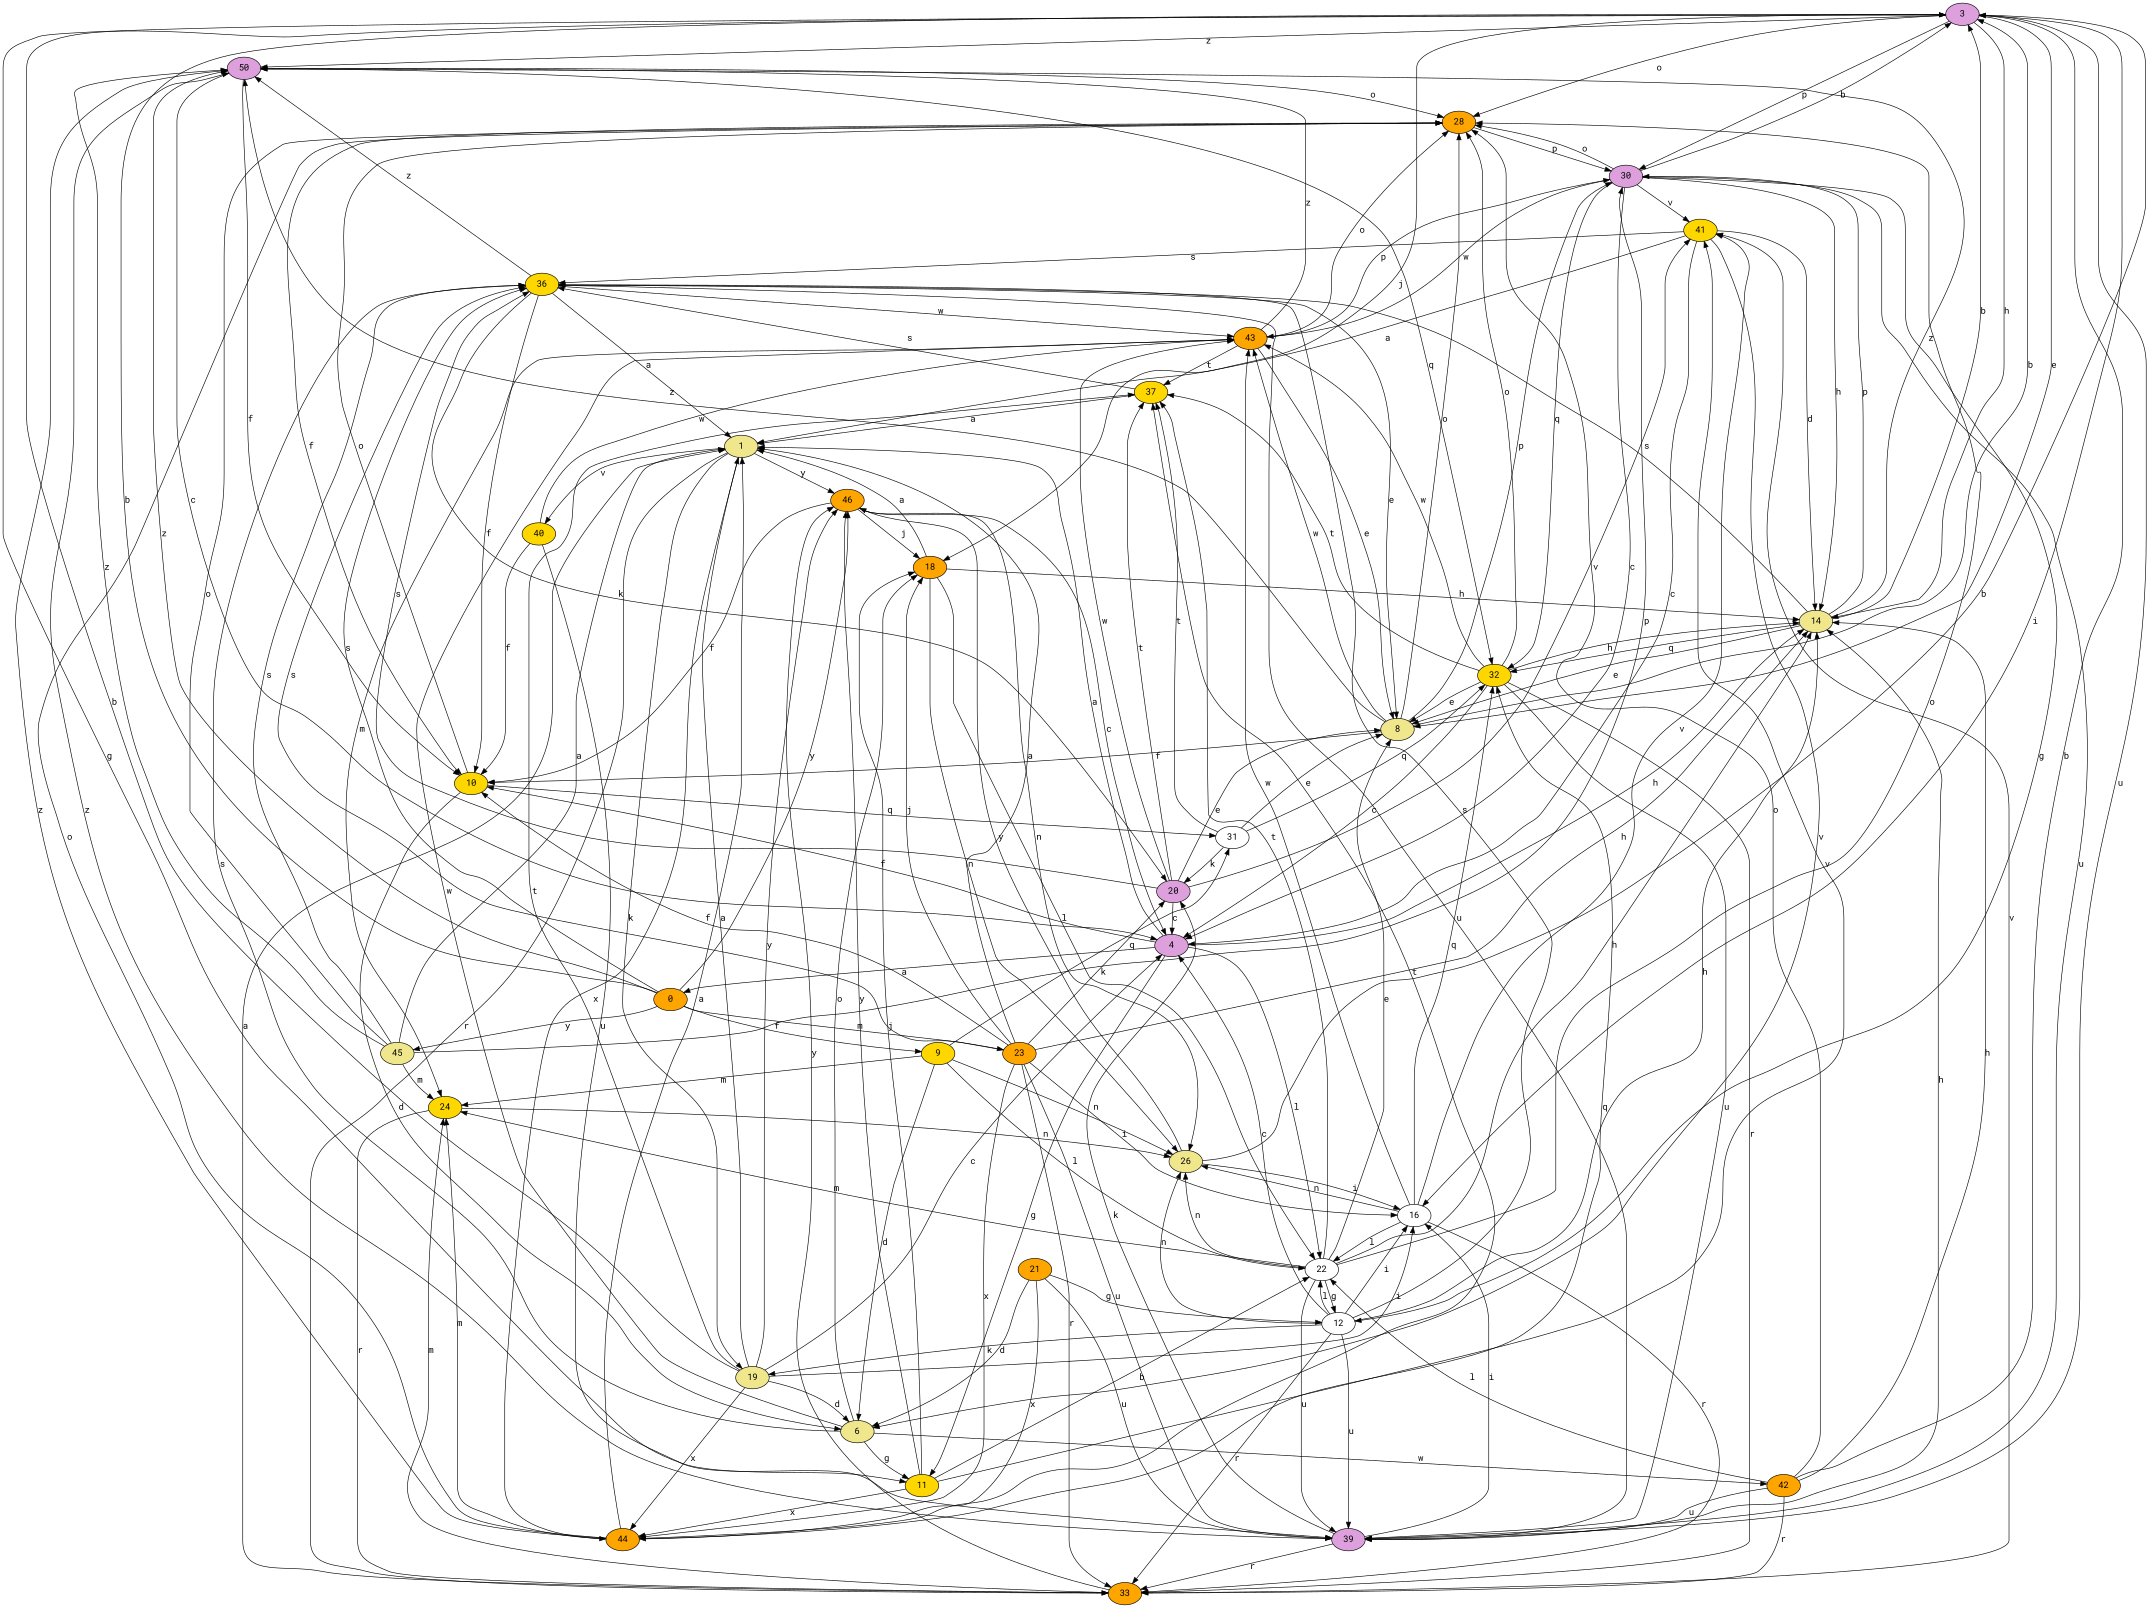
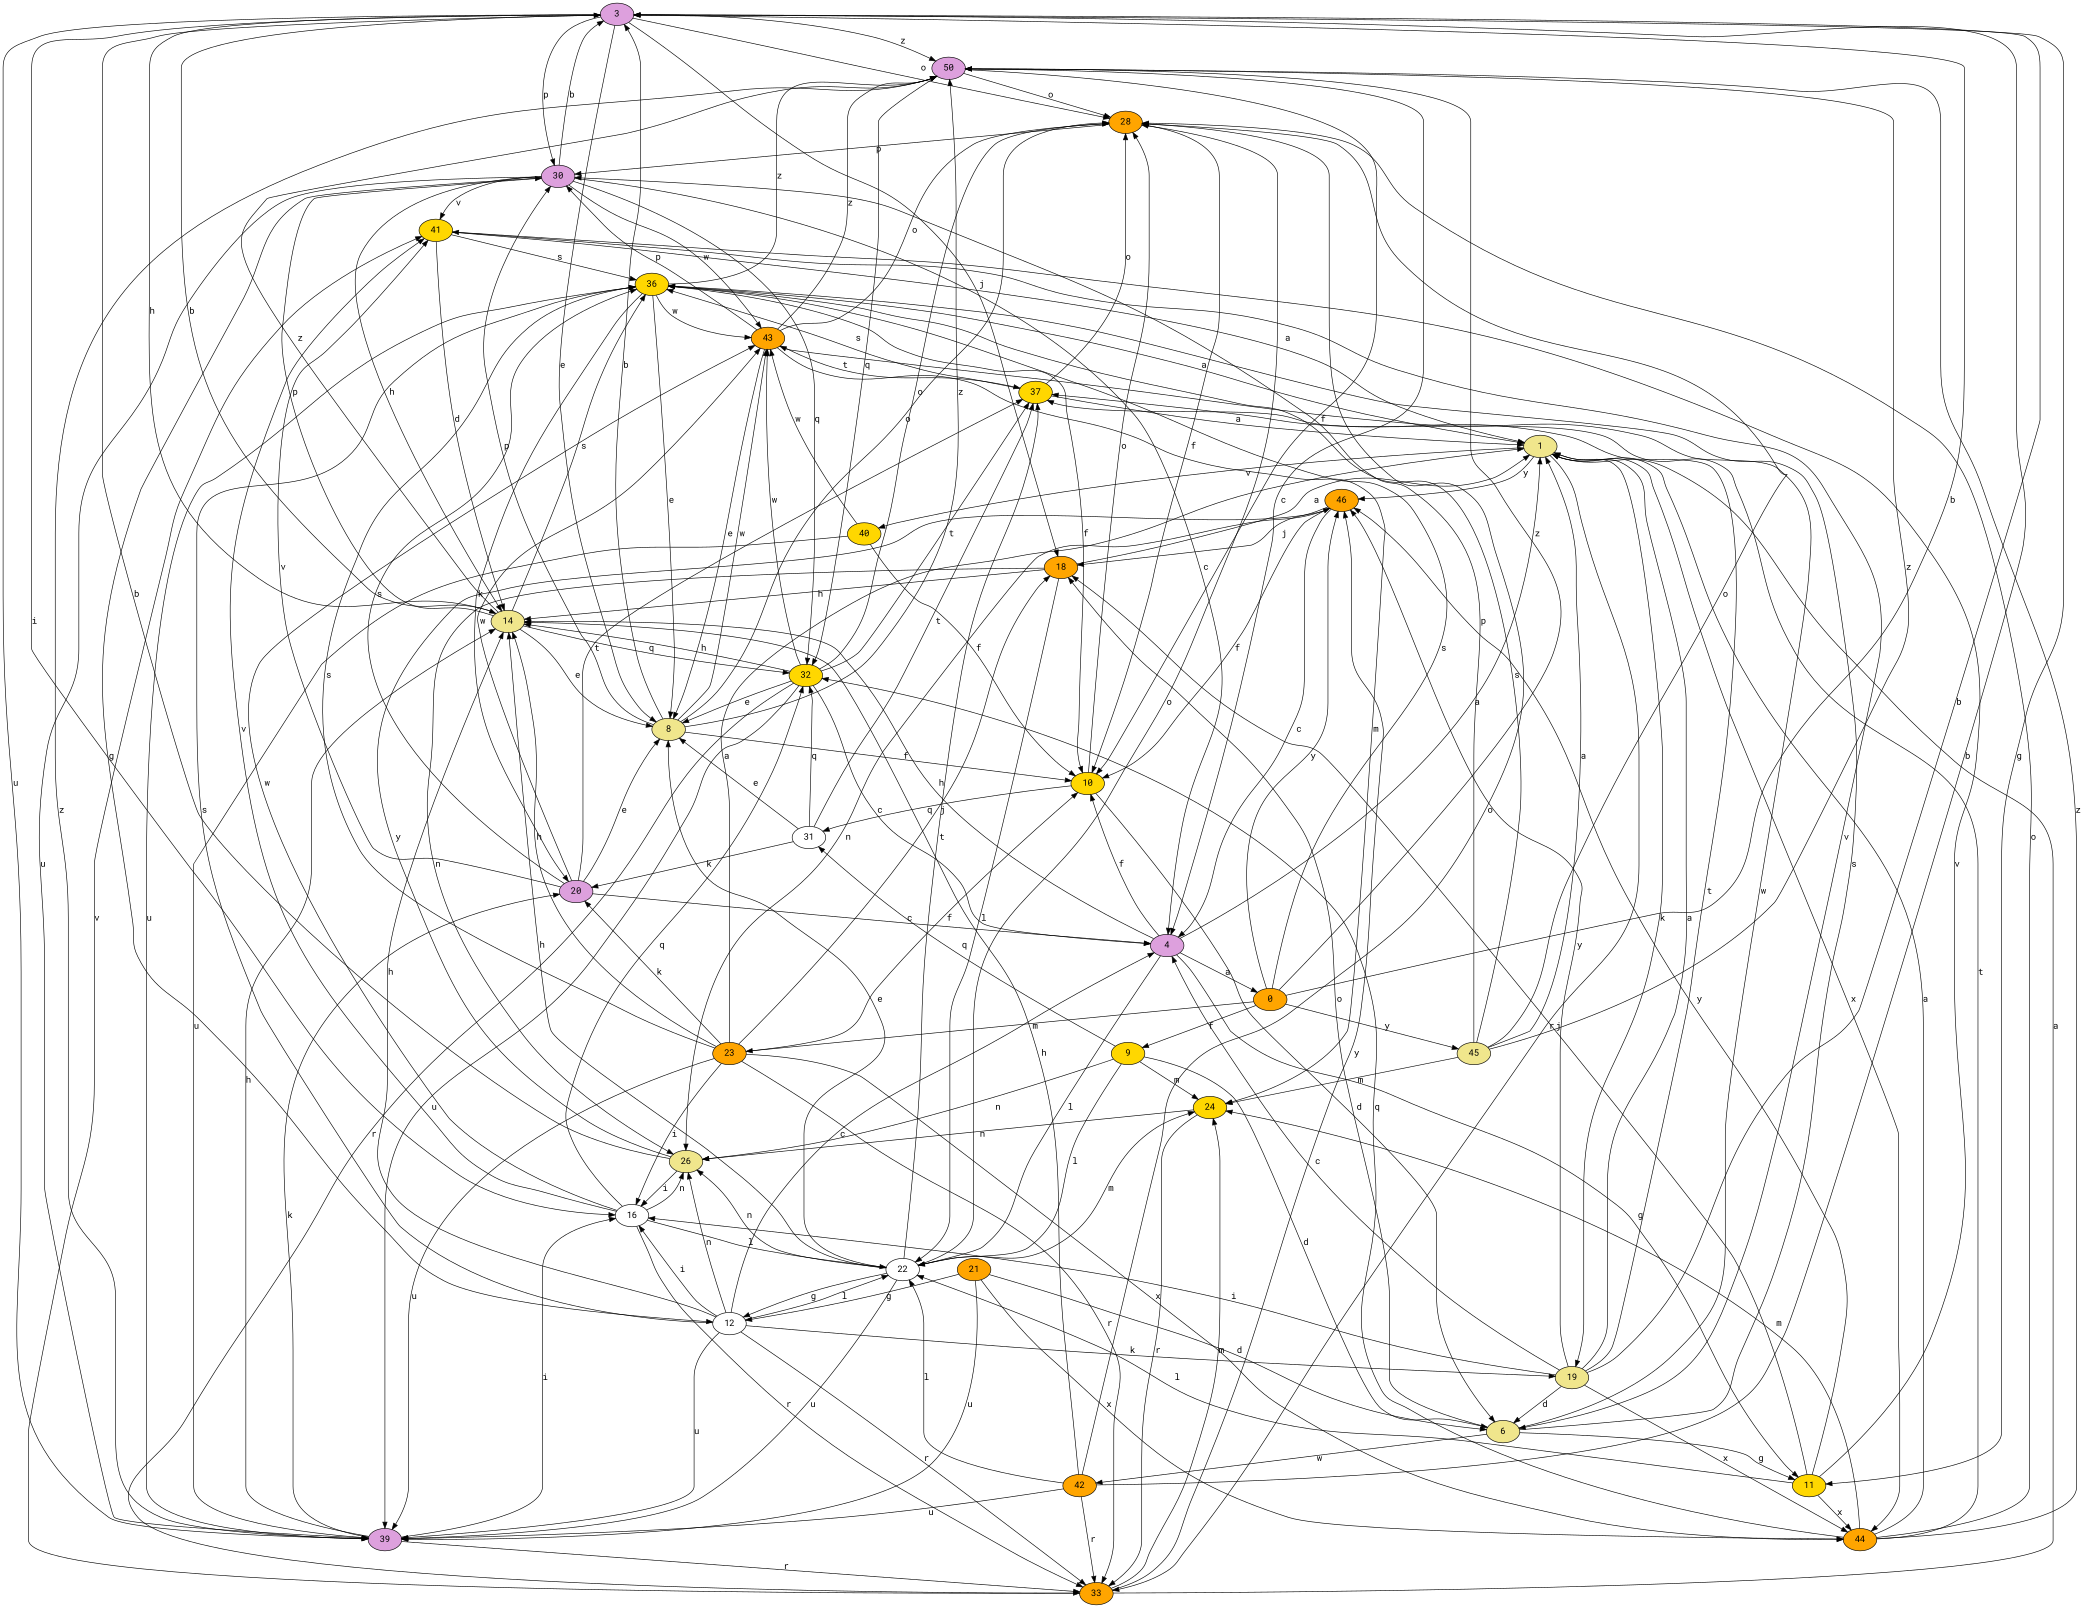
edge "30" -> "28": now "37" -> "28"
edge "41" -> "4": removed, label "c"
edge "11" -> "22": label "b" -> "l"
